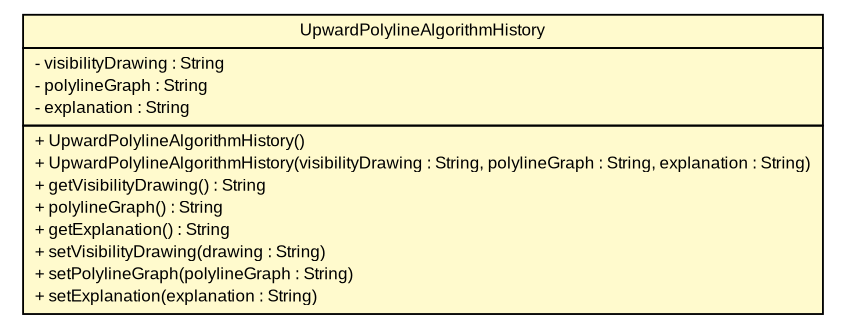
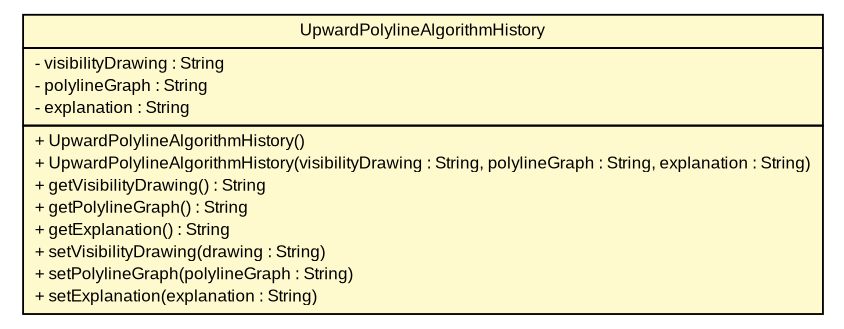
node "UpwardPolylineAlgorithmHistory": text "+ polylineGraph() : String" -> "+ getPolylineGraph() : String"
